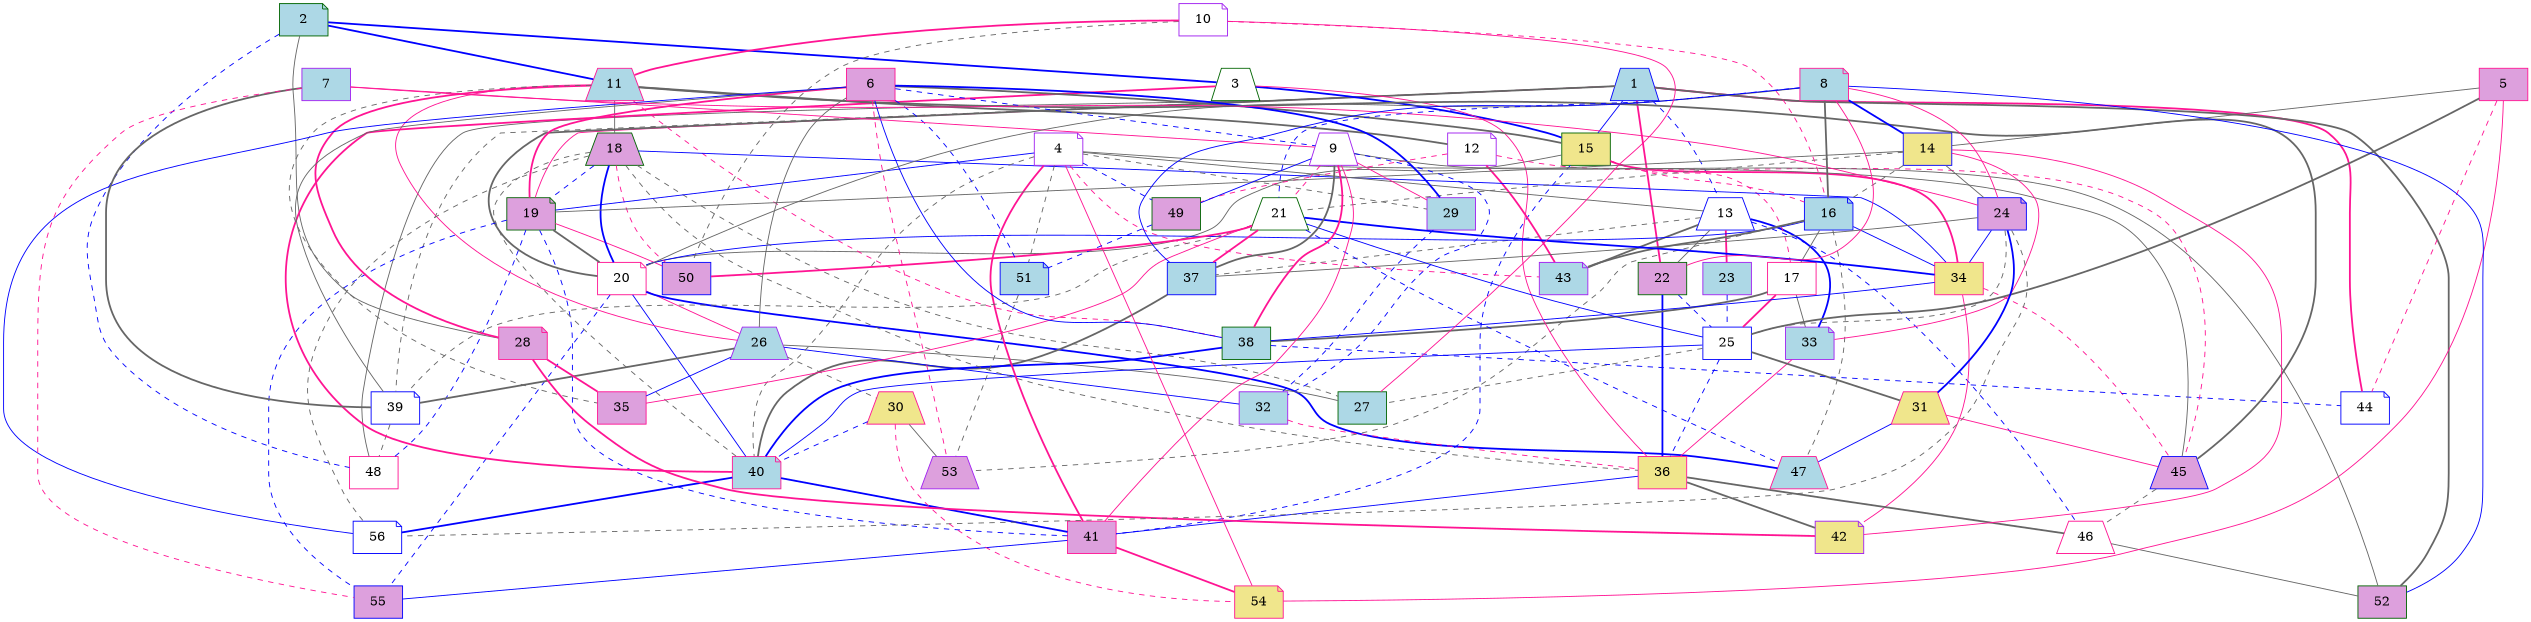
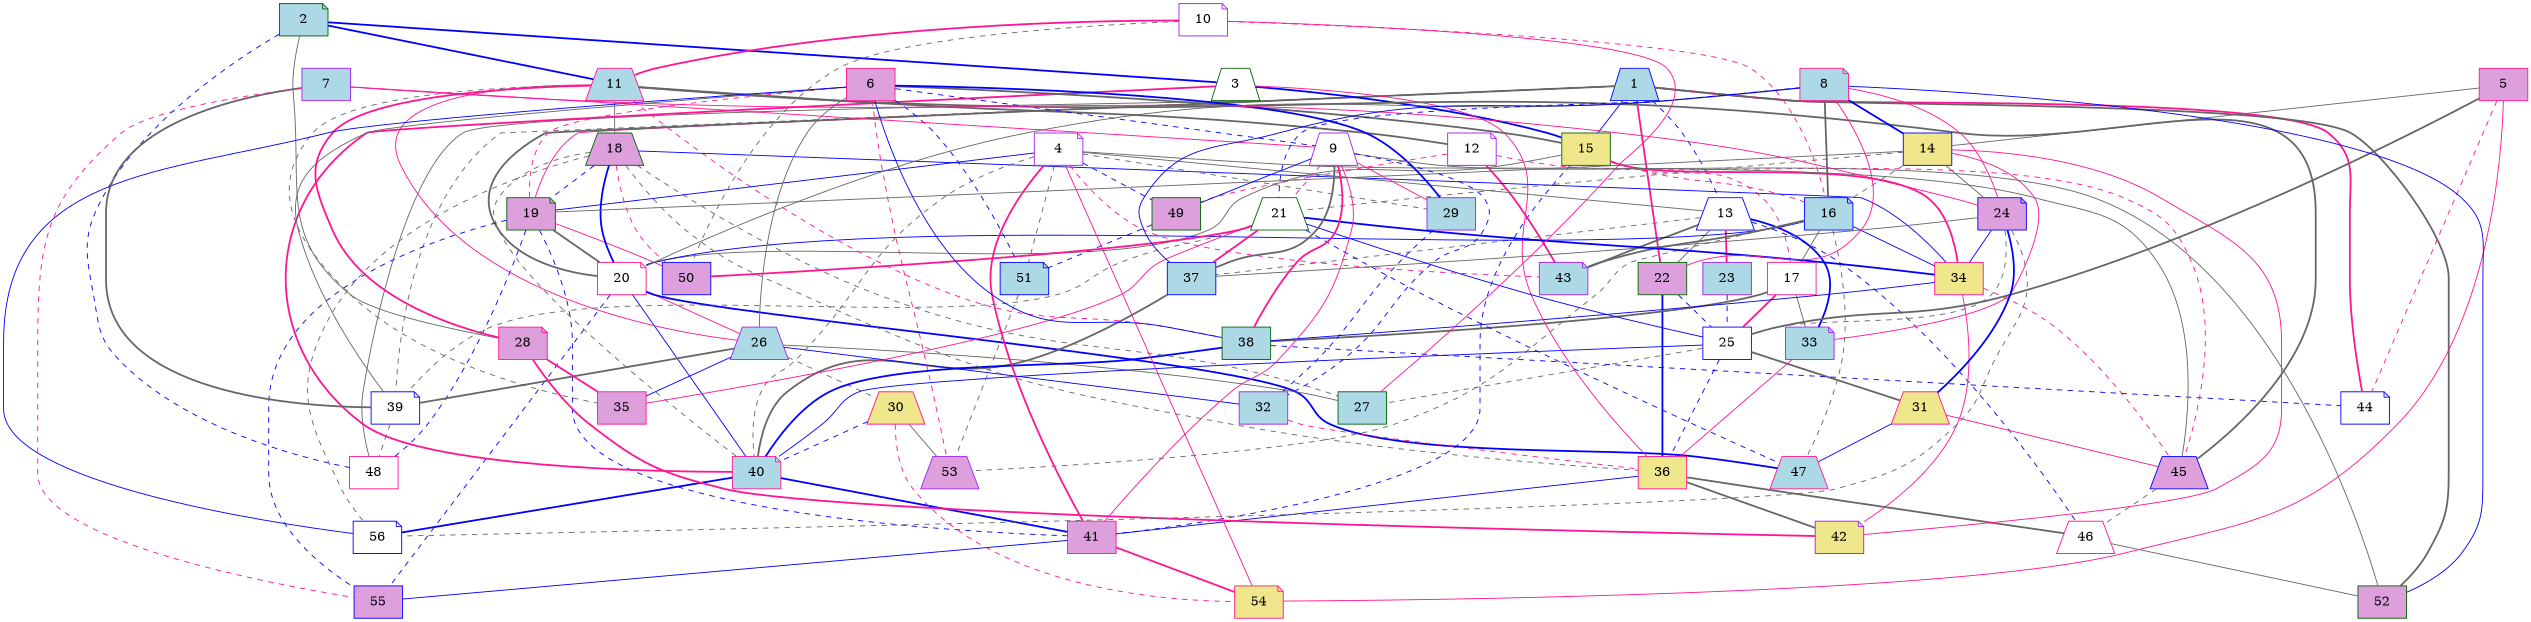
edge "6" -- "19": style bold -> dashed
